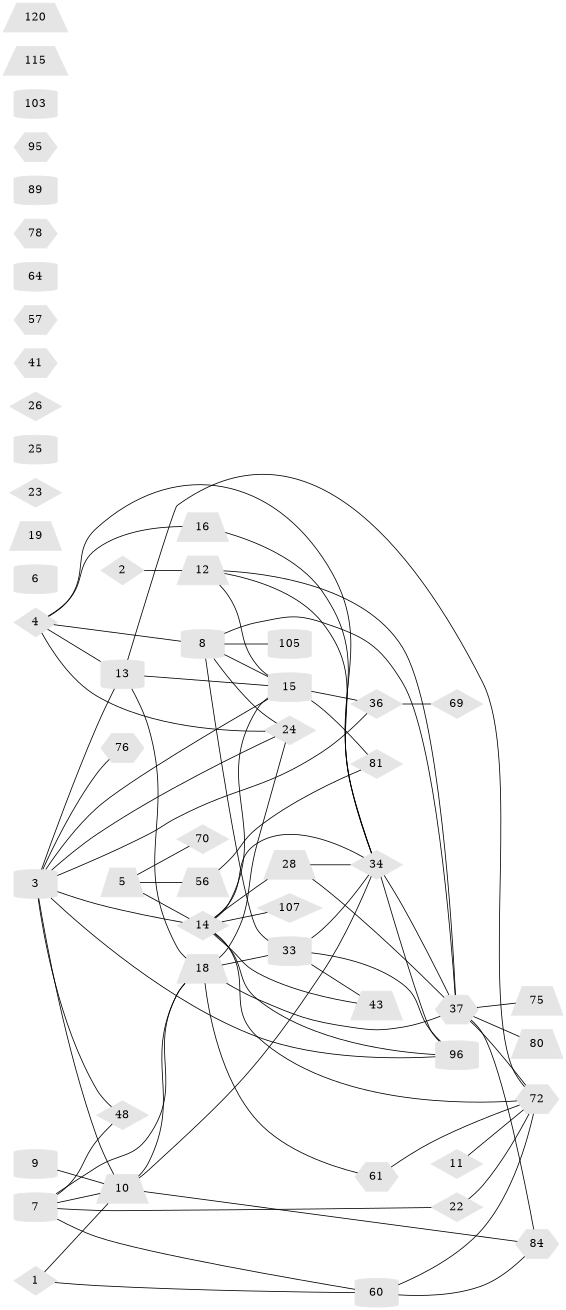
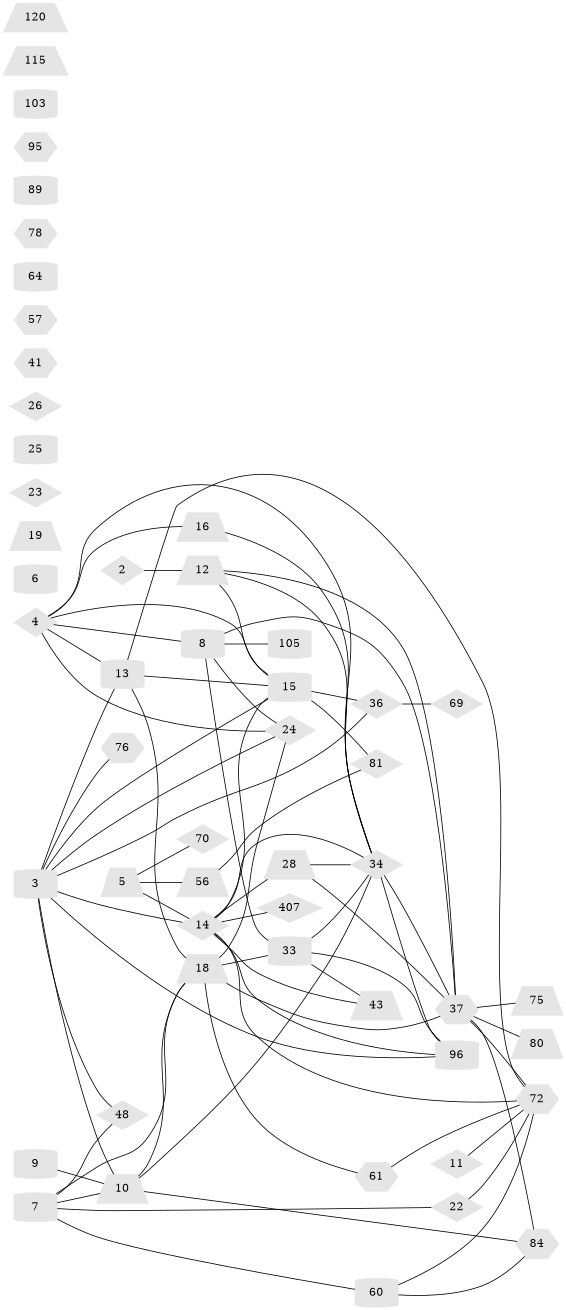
edge "8" -- "15": now "4" -- "15"
node "107": label "107" -> "407"
node "1": removed
